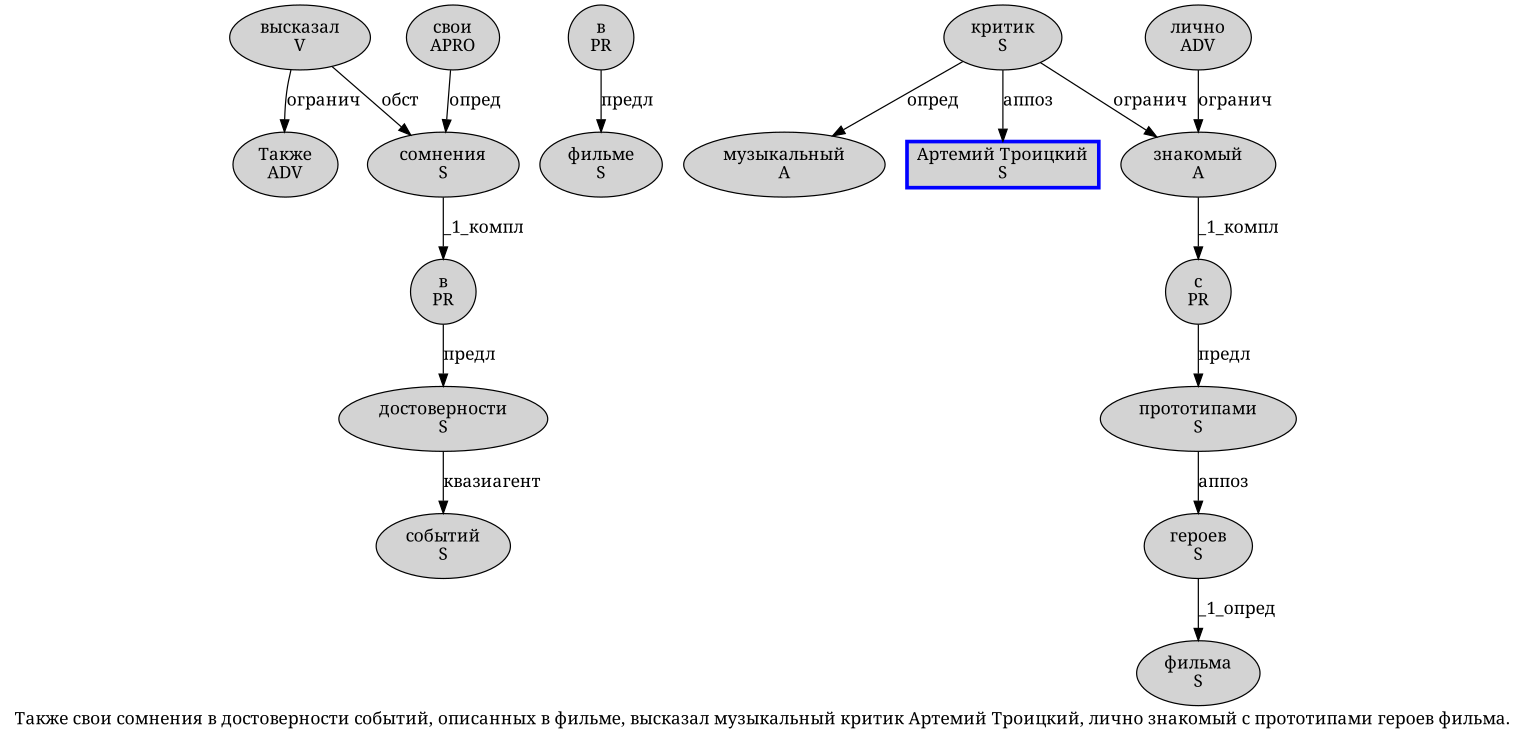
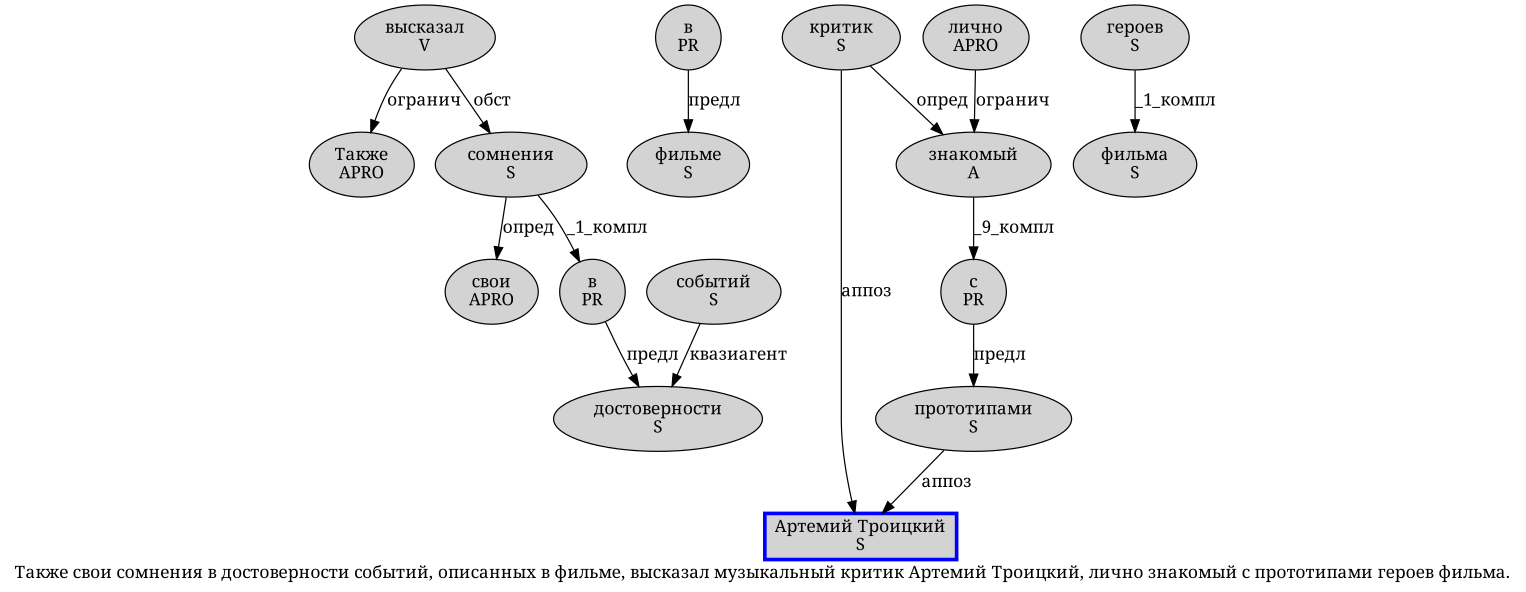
node "лично ADV": label "лично ADV" -> "лично APRO"
edge "свои APRO" -> "сомнения S": reversed
edge "критик S" -> "знакомый A": label "огранич" -> "опред"
node "Также ADV": label "Также ADV" -> "Также APRO"
node "музыкальный A": removed
edge "знакомый A" -> "с PR": label "_1_компл" -> "_9_компл"
edge "достоверности S" -> "событий S": reversed
edge "прототипами S" -> "героев S": now "прототипами S" -> "Артемий Троицкий S"
edge "героев S" -> "фильма S": label "_1_опред" -> "_1_компл"
